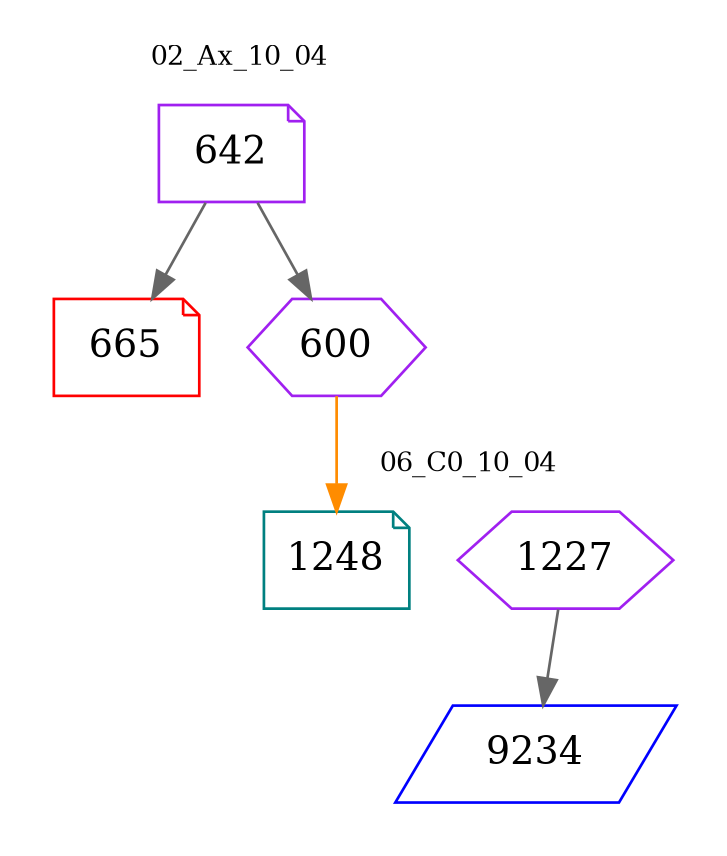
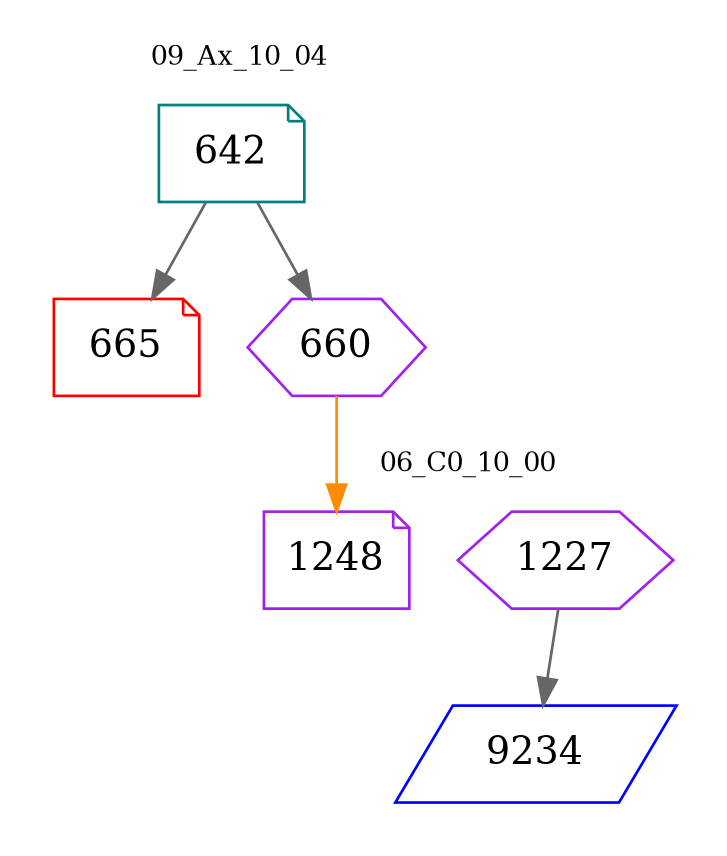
cluster "02_Ax_10_04": label "02_Ax_10_04" -> "09_Ax_10_04"
node "642": color purple -> teal
node "600": label "600" -> "660"
cluster "06_C0_10_04": label "06_C0_10_04" -> "06_C0_10_00"
node "1248": color teal -> purple
